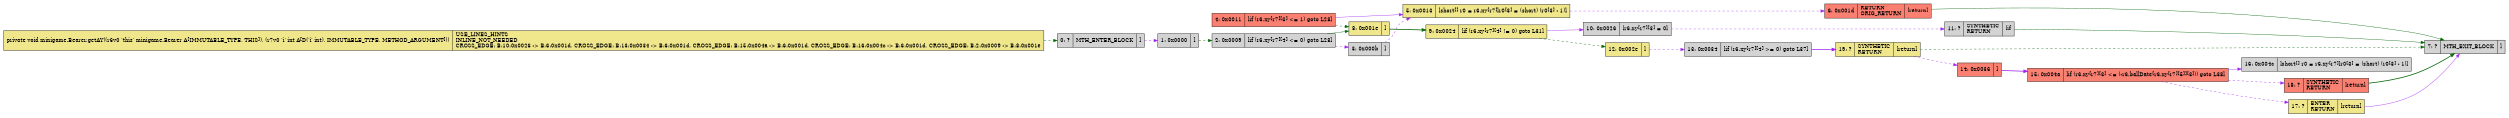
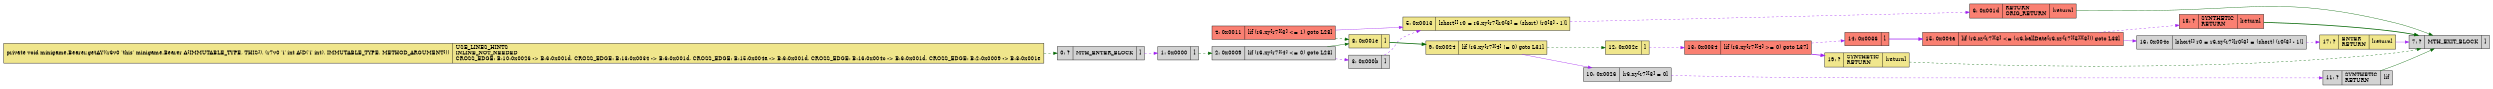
node "13: 0x0034": fillcolor lightgrey -> salmon
edge "19: ?" -> "14: 0x0036": now "13: 0x0034" -> "14: 0x0036"
edge "15: 0x004a" -> "17: ?": now "16: 0x004c" -> "17: ?"
